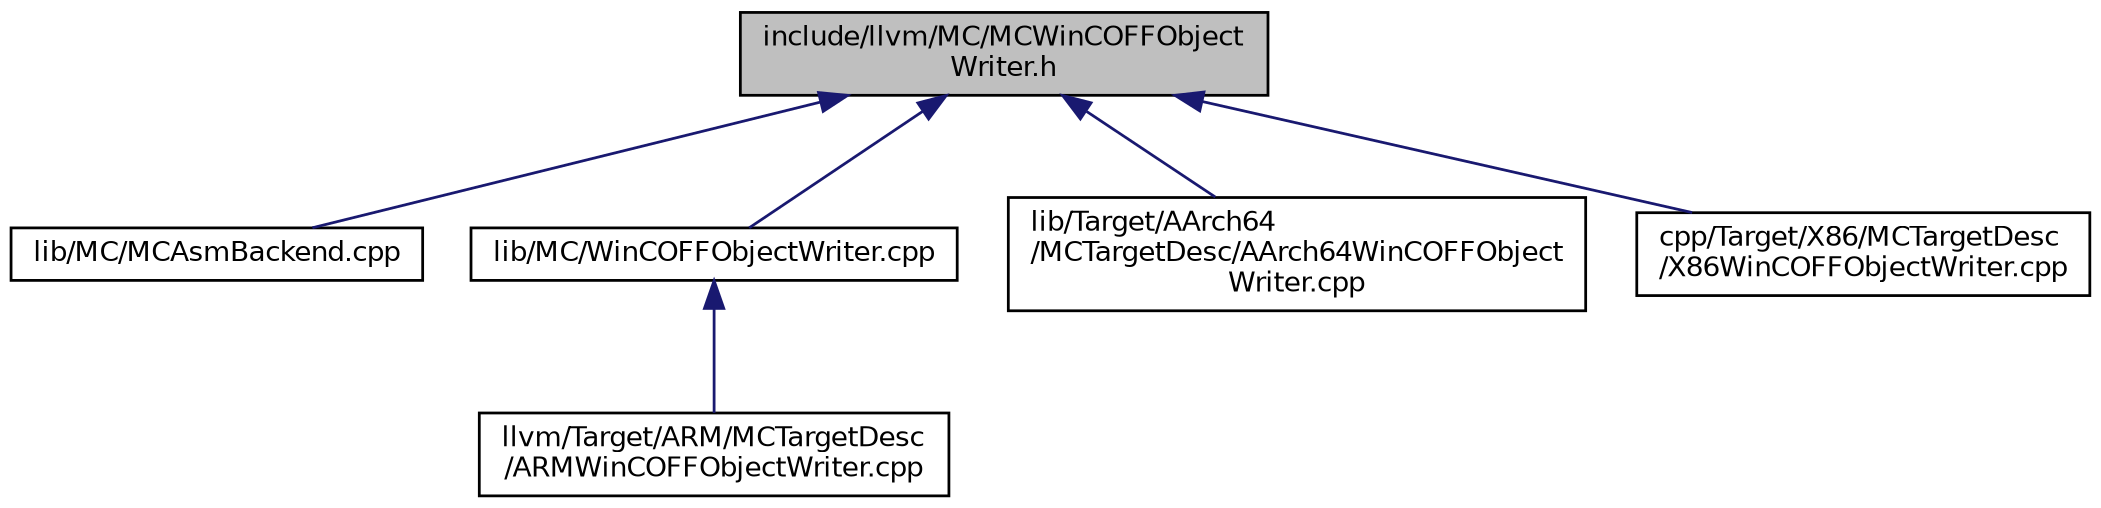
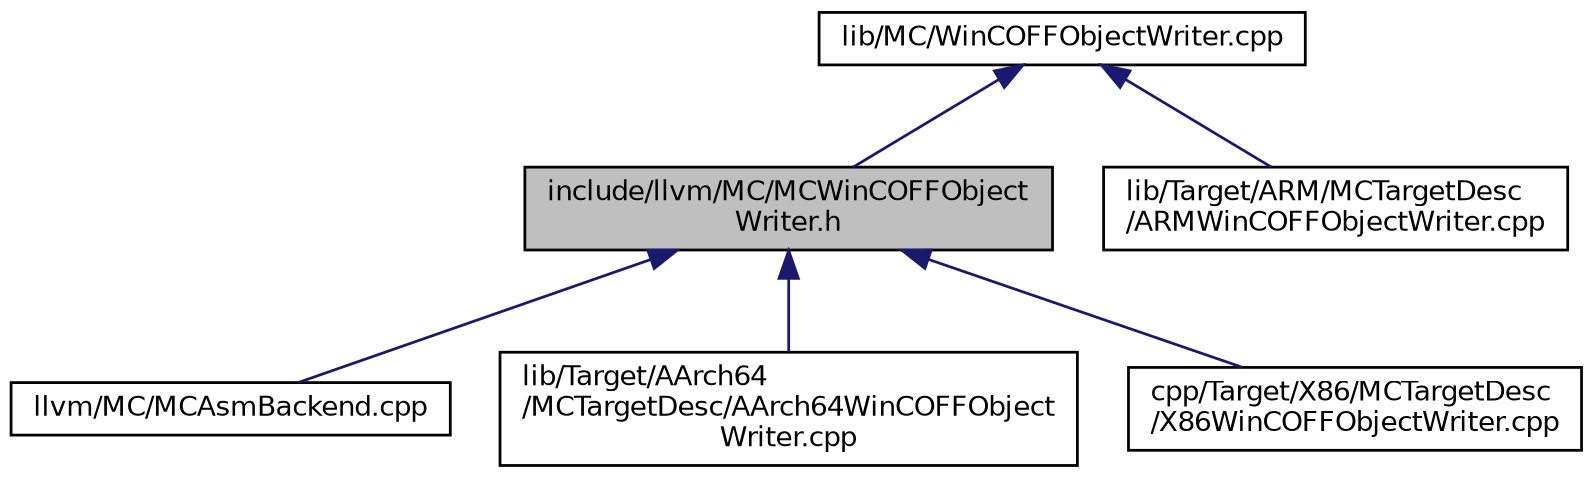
edge "lib/MC/WinCOFFObjectWriter.cpp" -> "include/llvm/MC/MCWinCOFFObject Writer.h": reversed
node "lib/MC/MCAsmBackend.cpp": label "lib/MC/MCAsmBackend.cpp" -> "llvm/MC/MCAsmBackend.cpp"
node "llvm/Target/ARM/MCTargetDesc /ARMWinCOFFObjectWriter.cpp": label "llvm/Target/ARM/MCTargetDesc /ARMWinCOFFObjectWriter.cpp" -> "lib/Target/ARM/MCTargetDesc /ARMWinCOFFObjectWriter.cpp"
